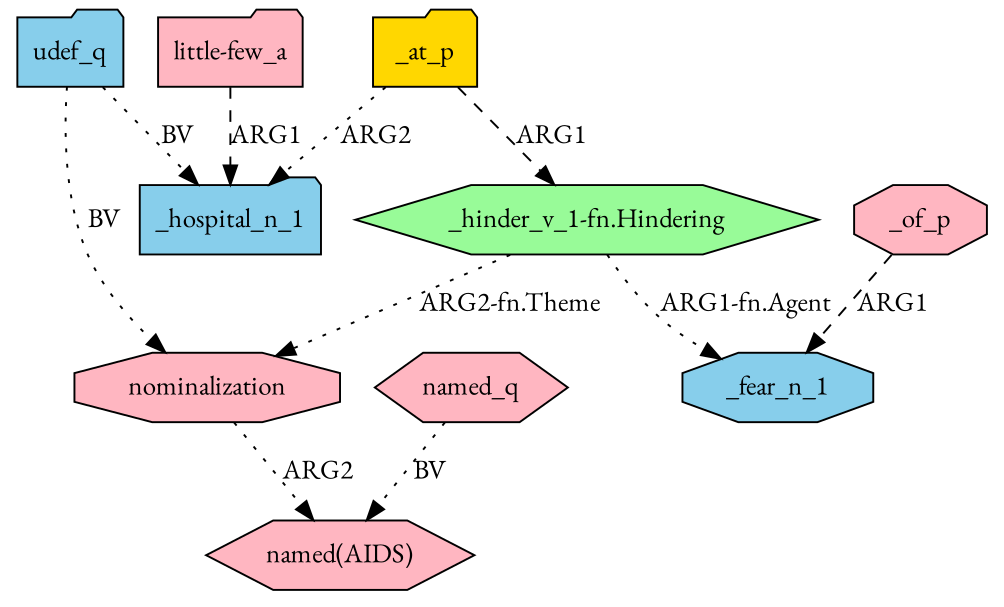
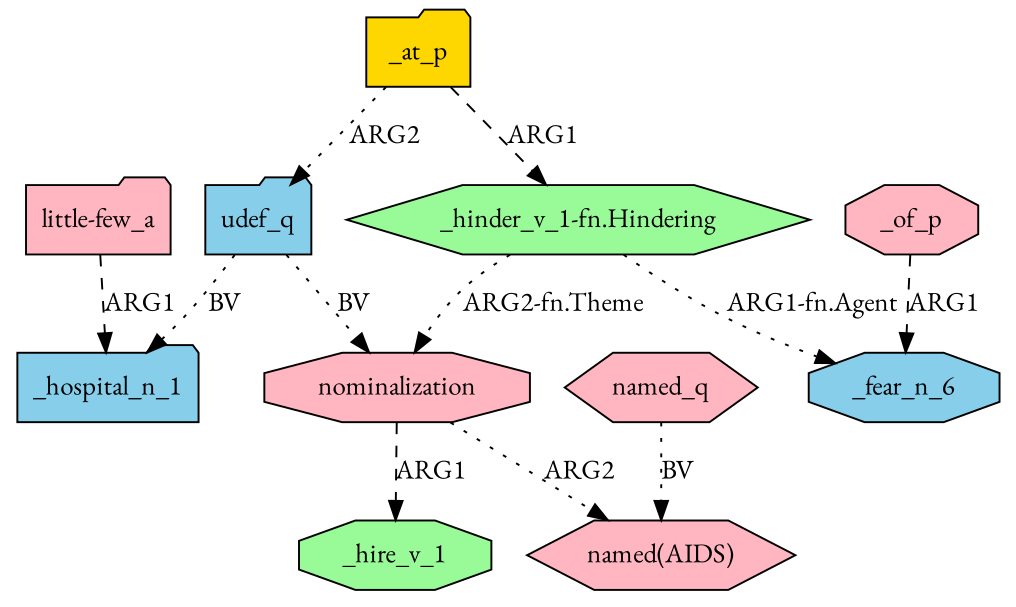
edge "_at_p" -> "_hospital_n_1": now "_at_p" -> "udef_q"
node "_fear_n_1": label "_fear_n_1" -> "_fear_n_6"
node "_hire_v_1": added
